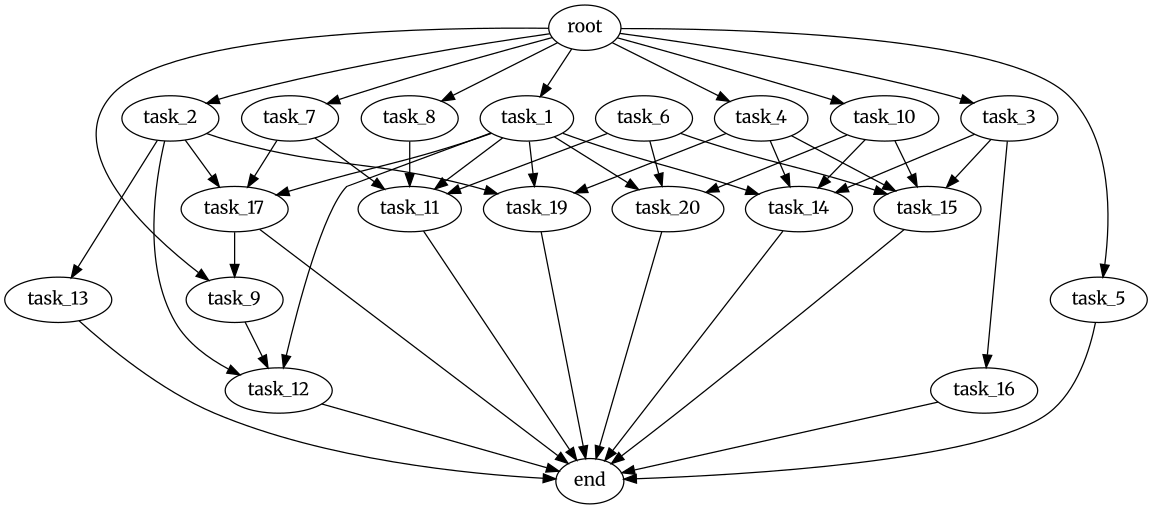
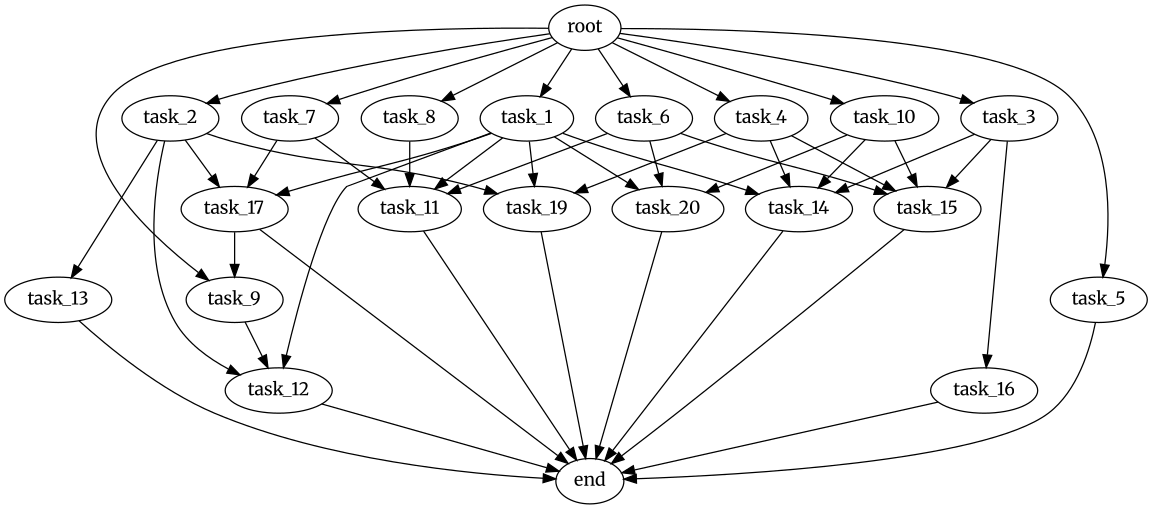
edge "root" -> "task_6": added
